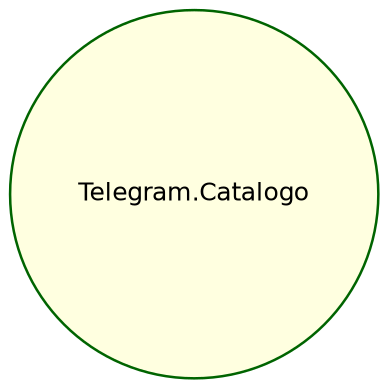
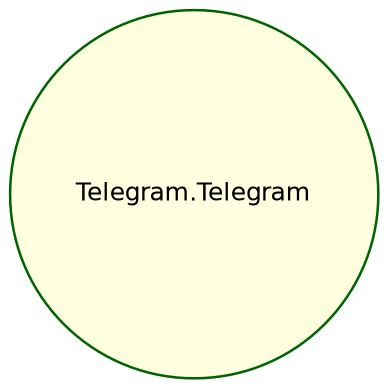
node "Telegram.Catalogo": label "Telegram.Catalogo" -> "Telegram.Telegram"
